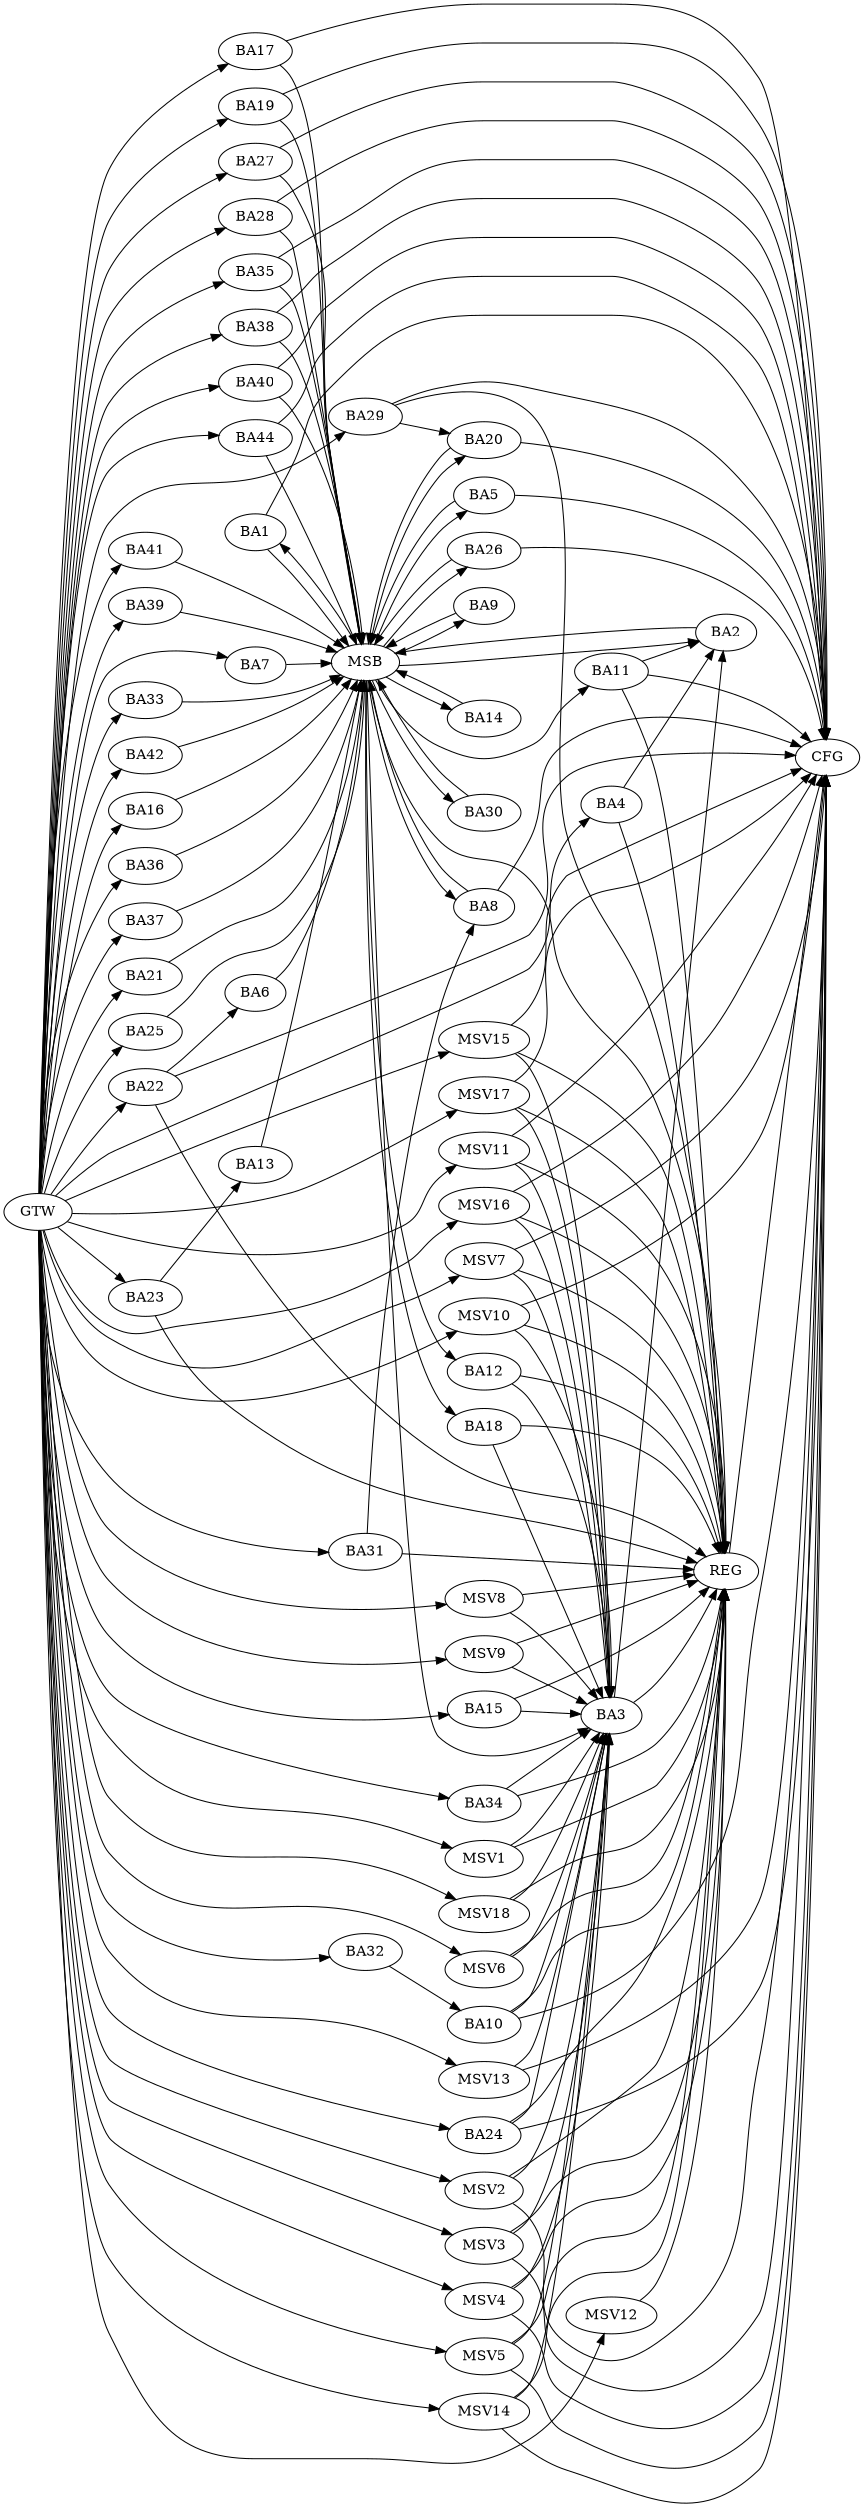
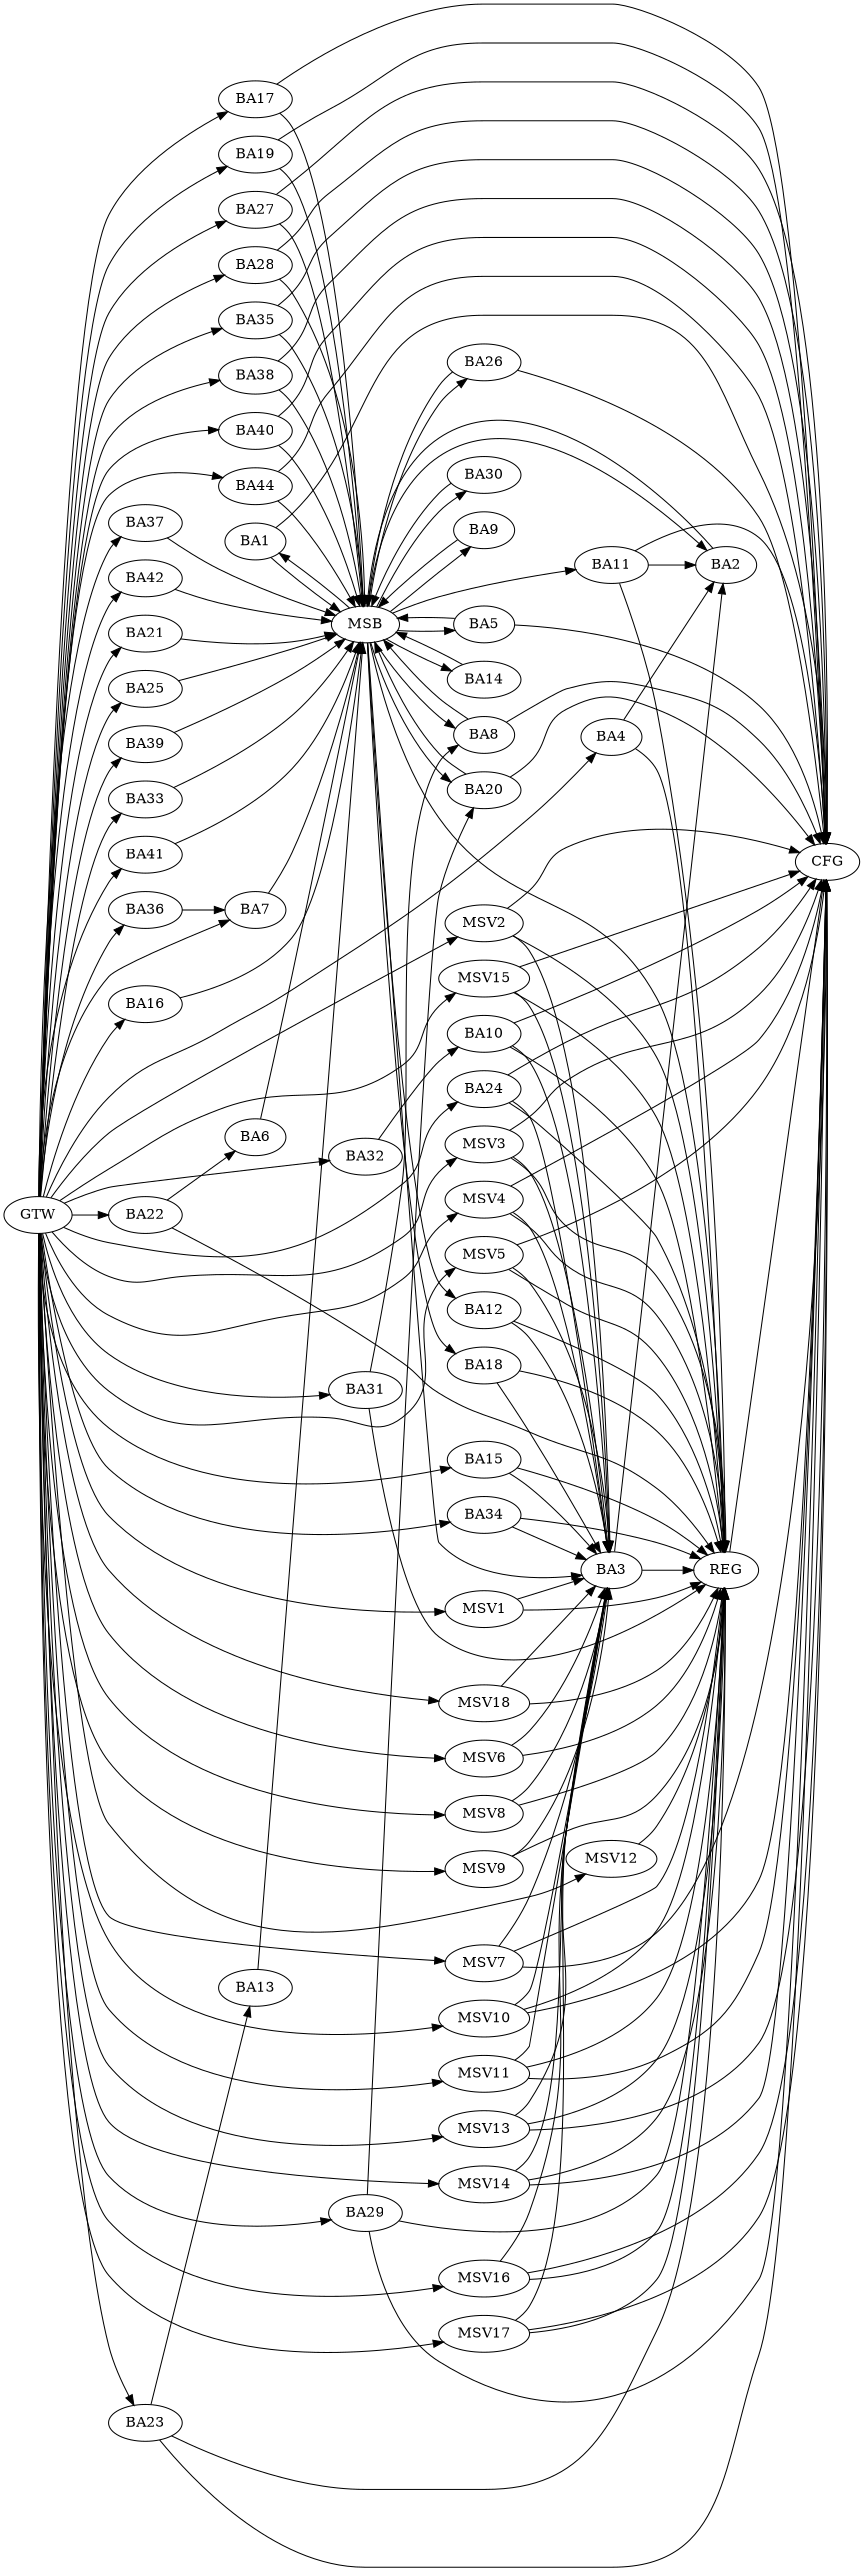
edge "BA36" -> "MSB": now "BA36" -> "BA7"
edge "BA22" -> "CFG": now "BA23" -> "CFG"
edge "MSV13" -> "REG": added
